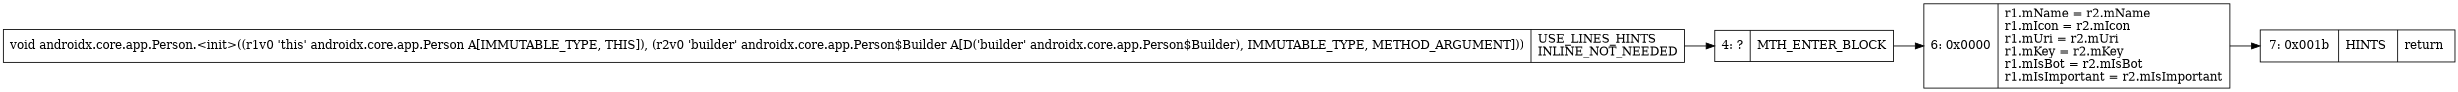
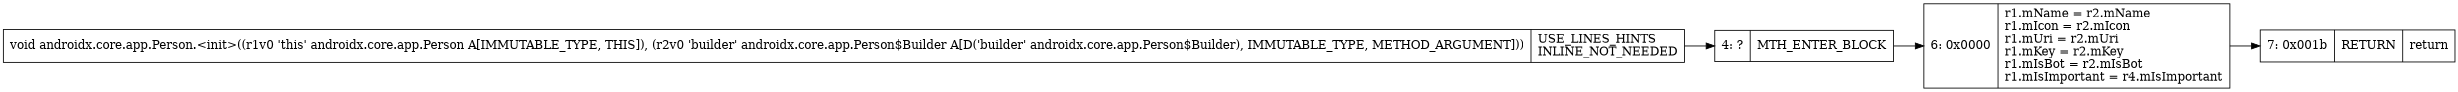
node "7: 0x001b": text "HINTS" -> "RETURN"
node "6: 0x0000": text "r1.mIsImportant = r2.mIsImportant" -> "r1.mIsImportant = r4.mIsImportant"
